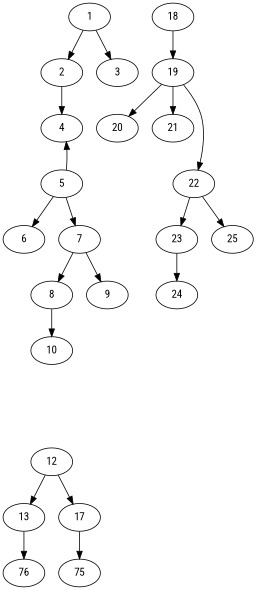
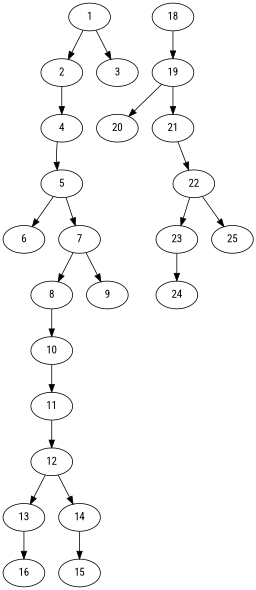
edge "19" -> "22": now "21" -> "22"
edge "5" -> "4": reversed
node "11": added
node "17": label "17" -> "14"
node "76": label "76" -> "16"
node "75": label "75" -> "15"
